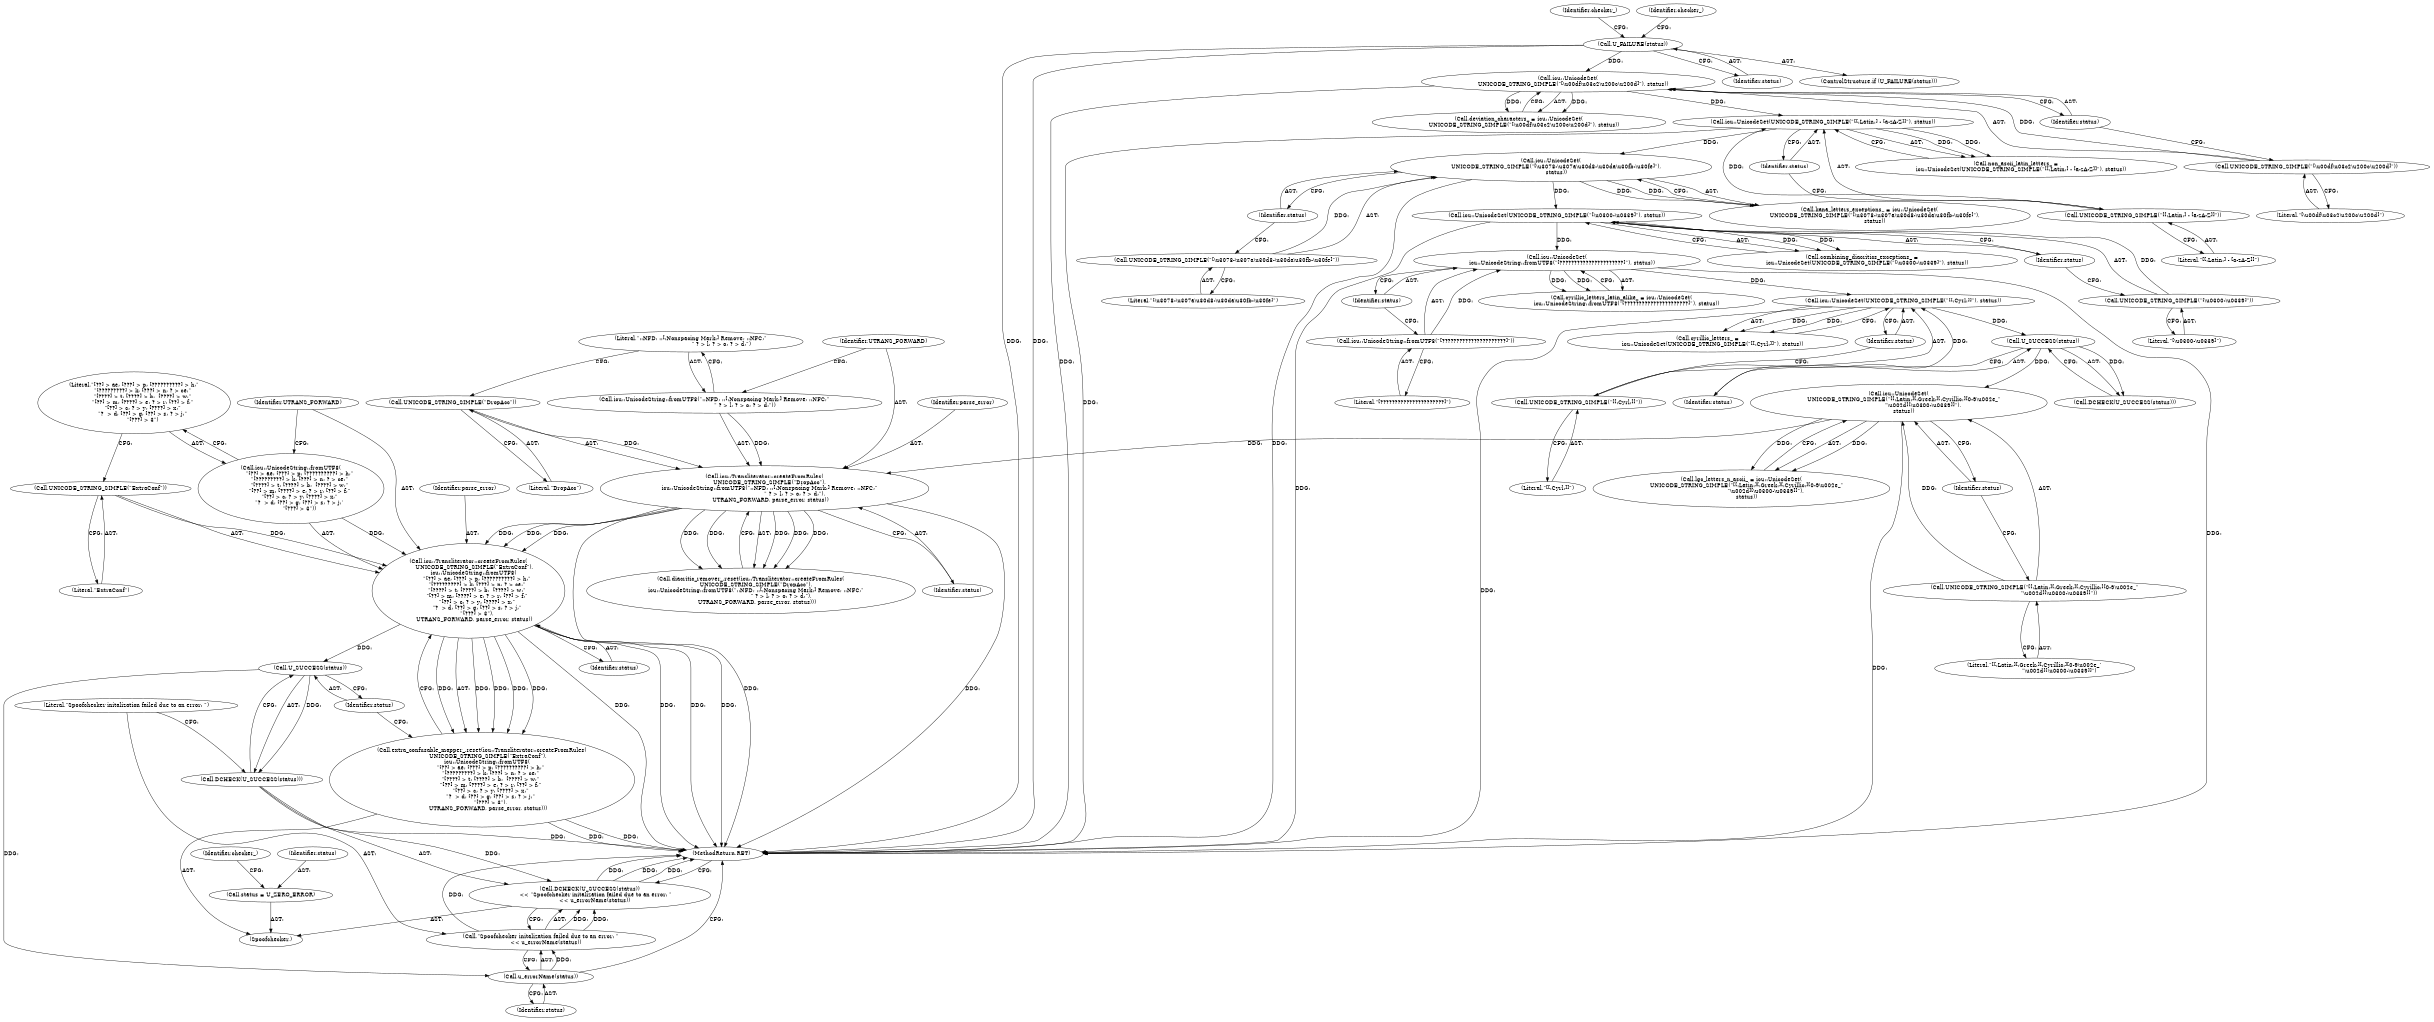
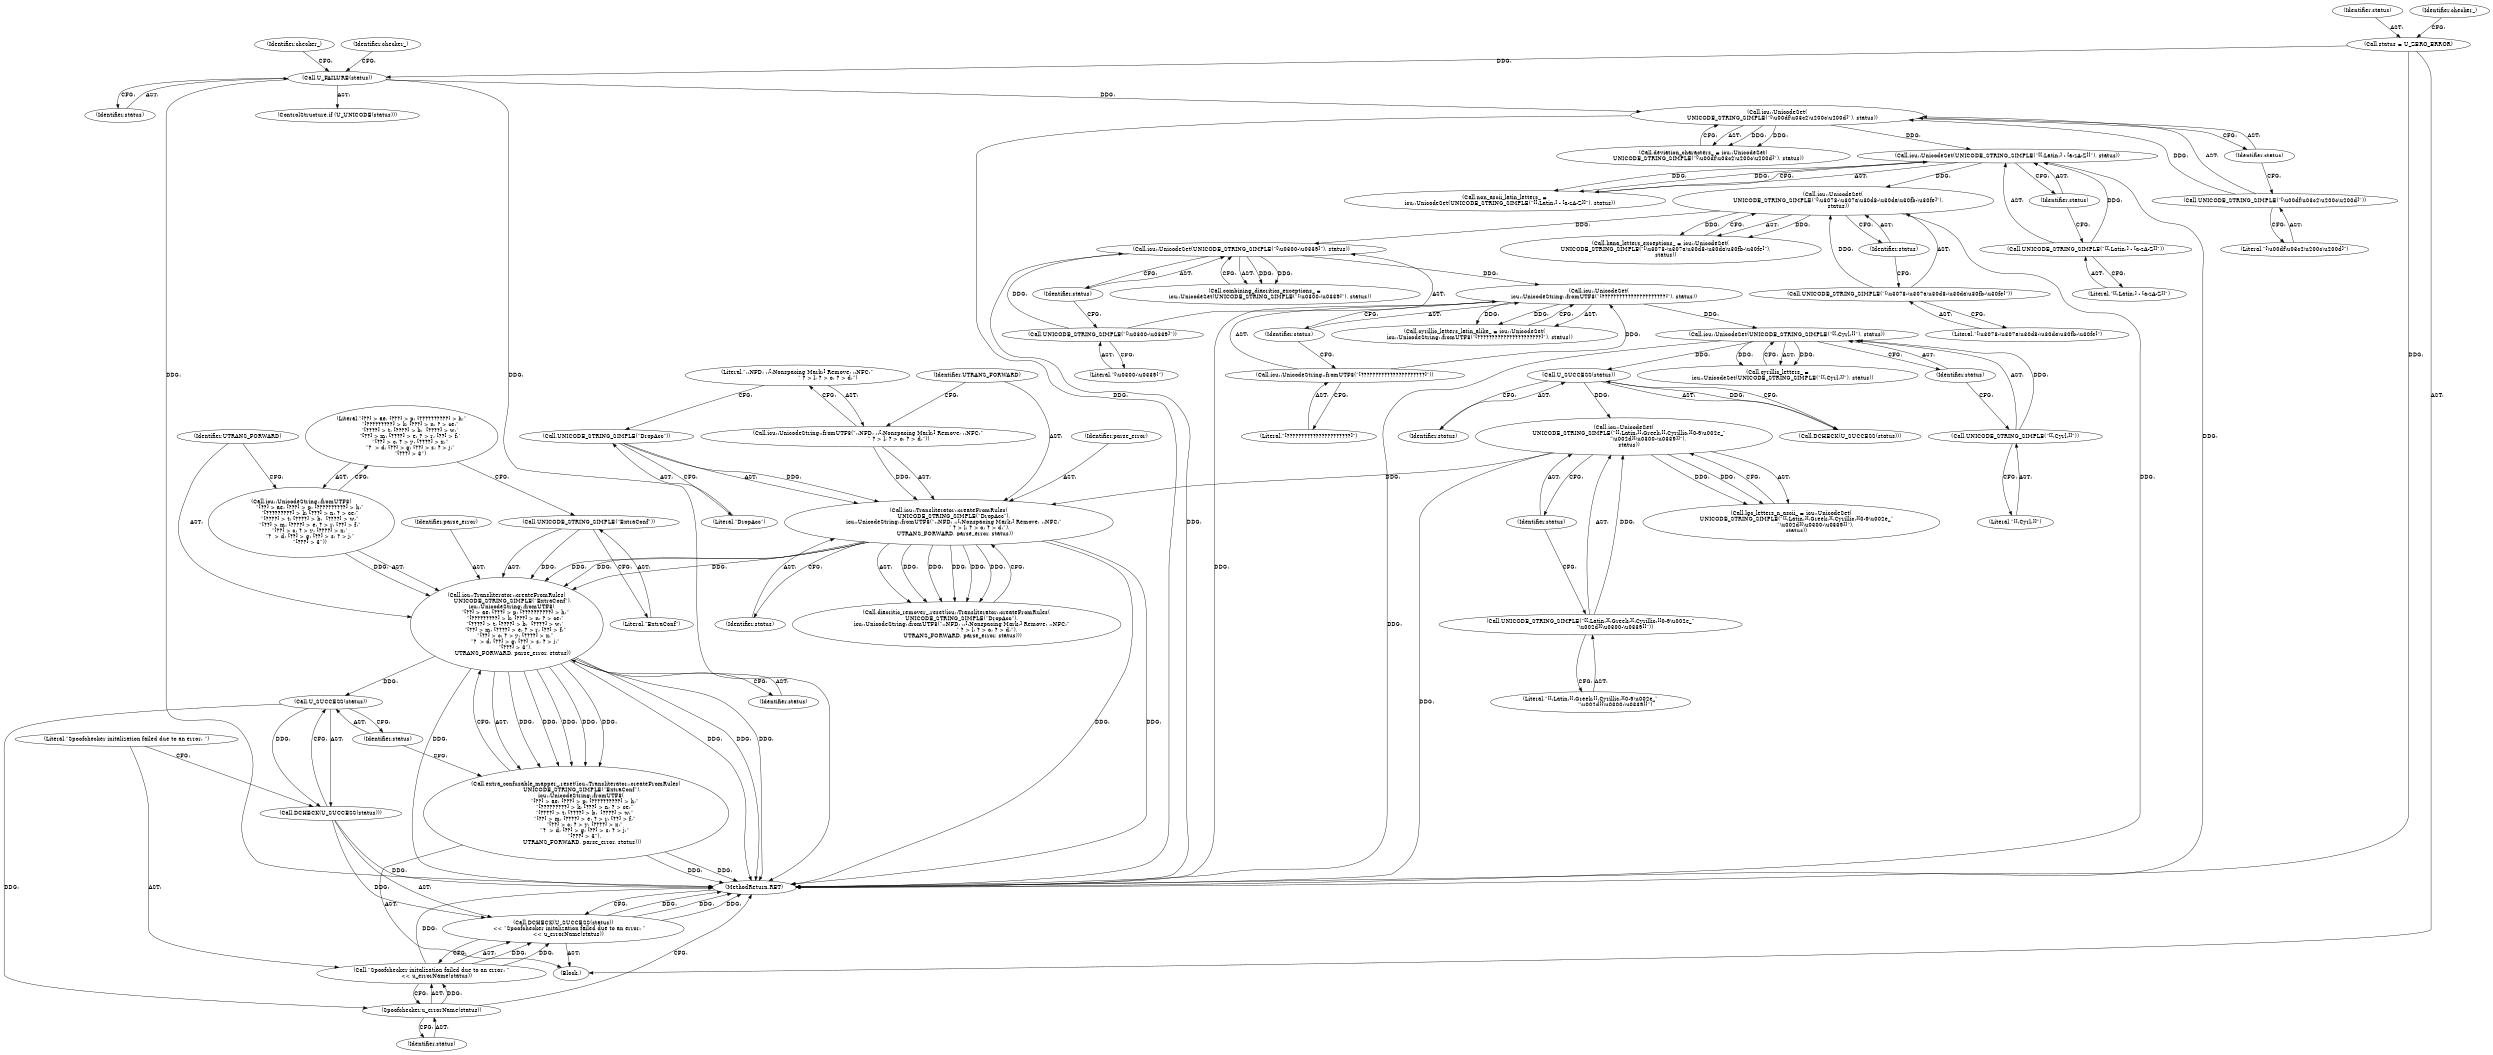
edge "(Call,status = U_ZERO_ERROR)" -> "(Call,U_FAILURE(status))": added, label "DDG:"
node "(ControlStructure,if (U_FAILURE(status)))": label "(ControlStructure,if (U_FAILURE(status)))" -> "(ControlStructure,if (U_UNICODE(status)))"
edge "(Call,status = U_ZERO_ERROR)" -> "(MethodReturn,RET)": added, label "DDG:"
node "(Spoofchecker,)": label "(Spoofchecker,)" -> "(Block,)"
node "(Call,u_errorName(status))": label "(Call,u_errorName(status))" -> "(Spoofchecker,u_errorName(status))"
